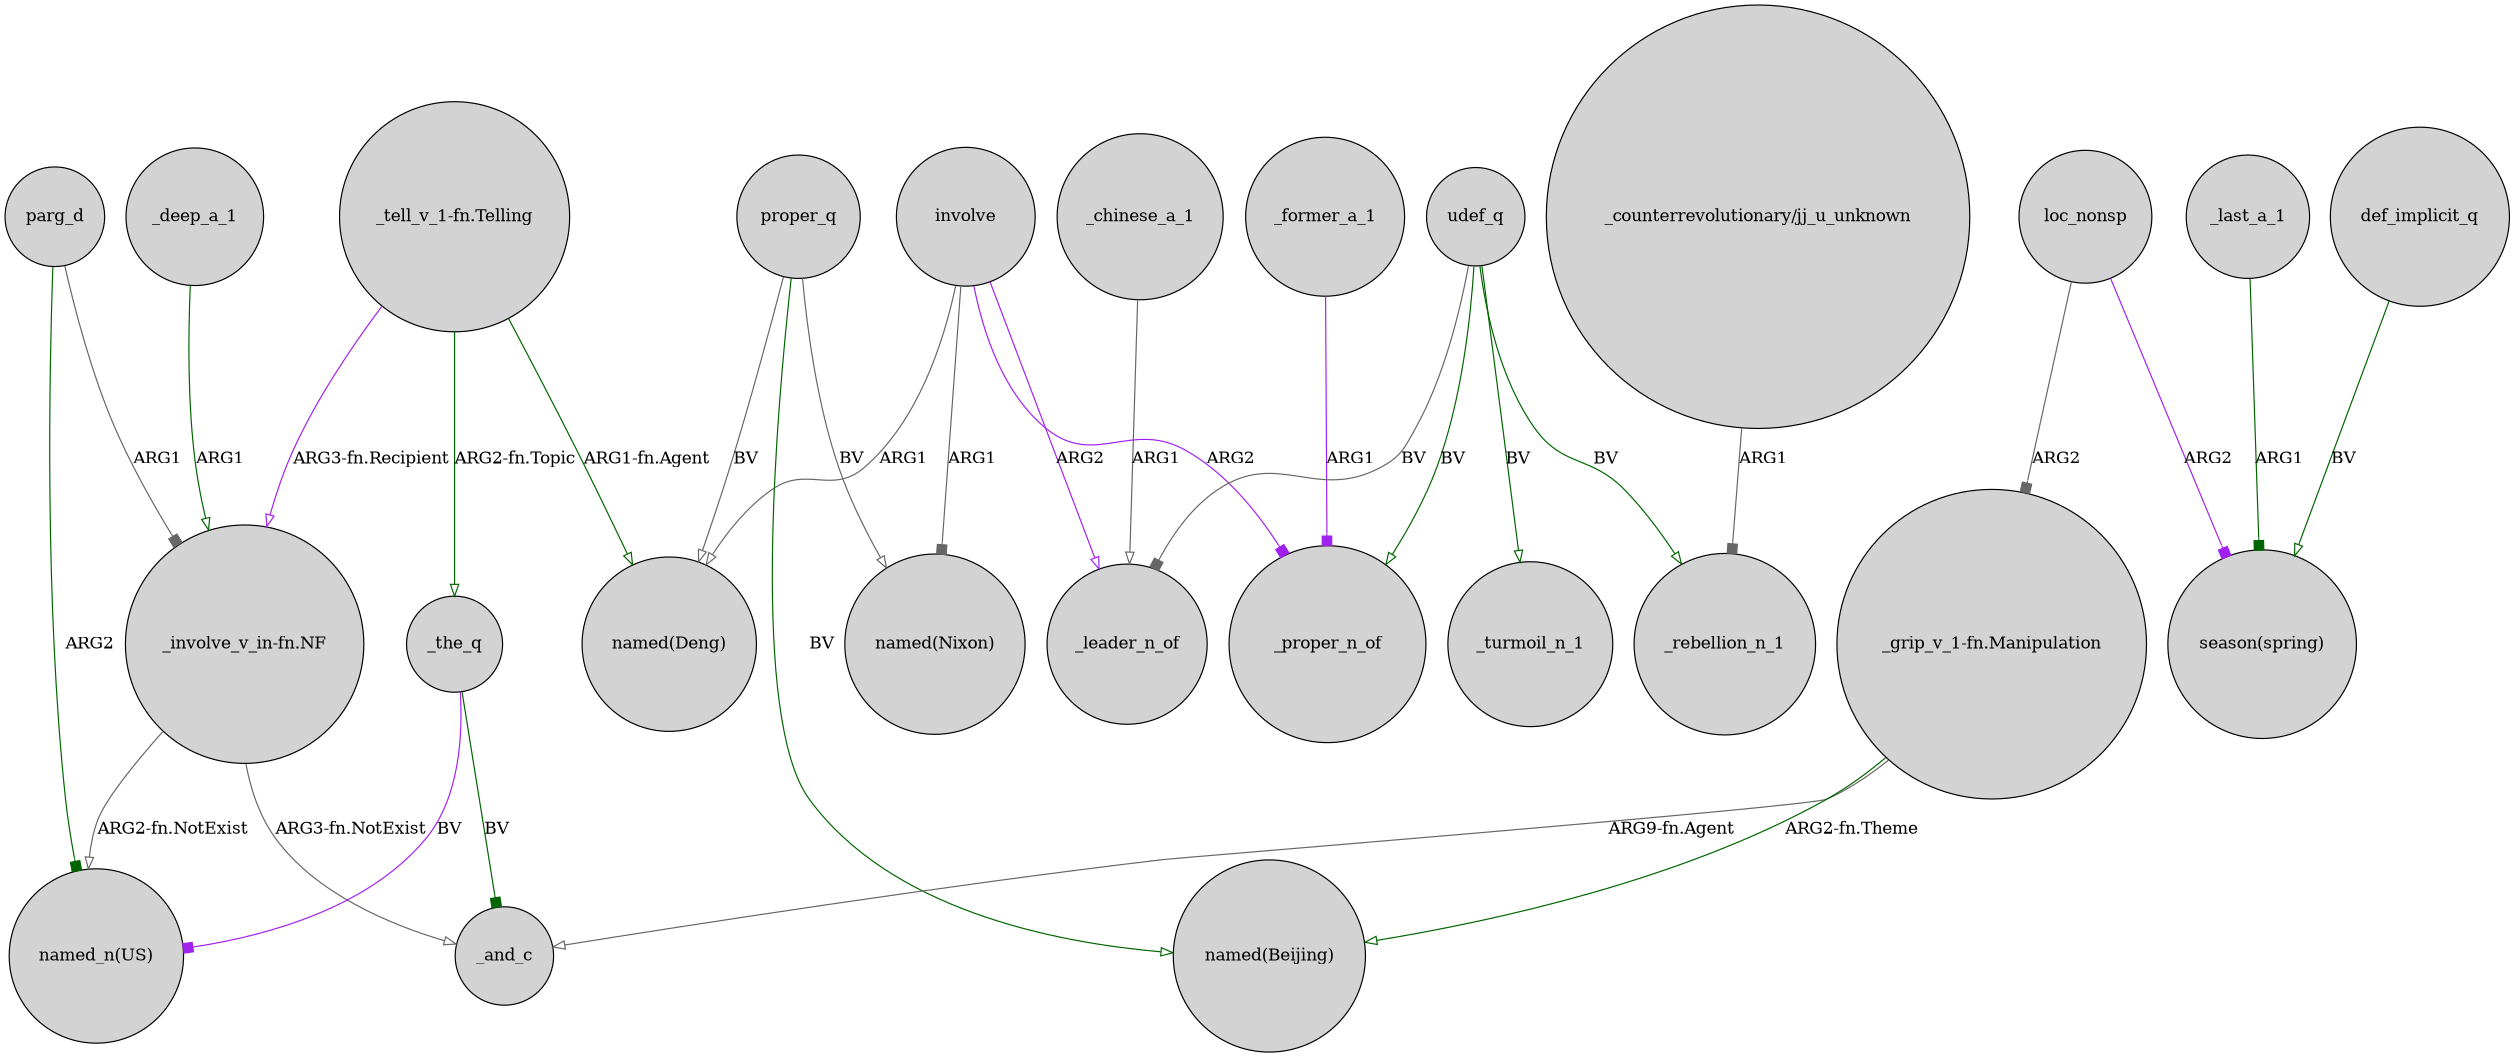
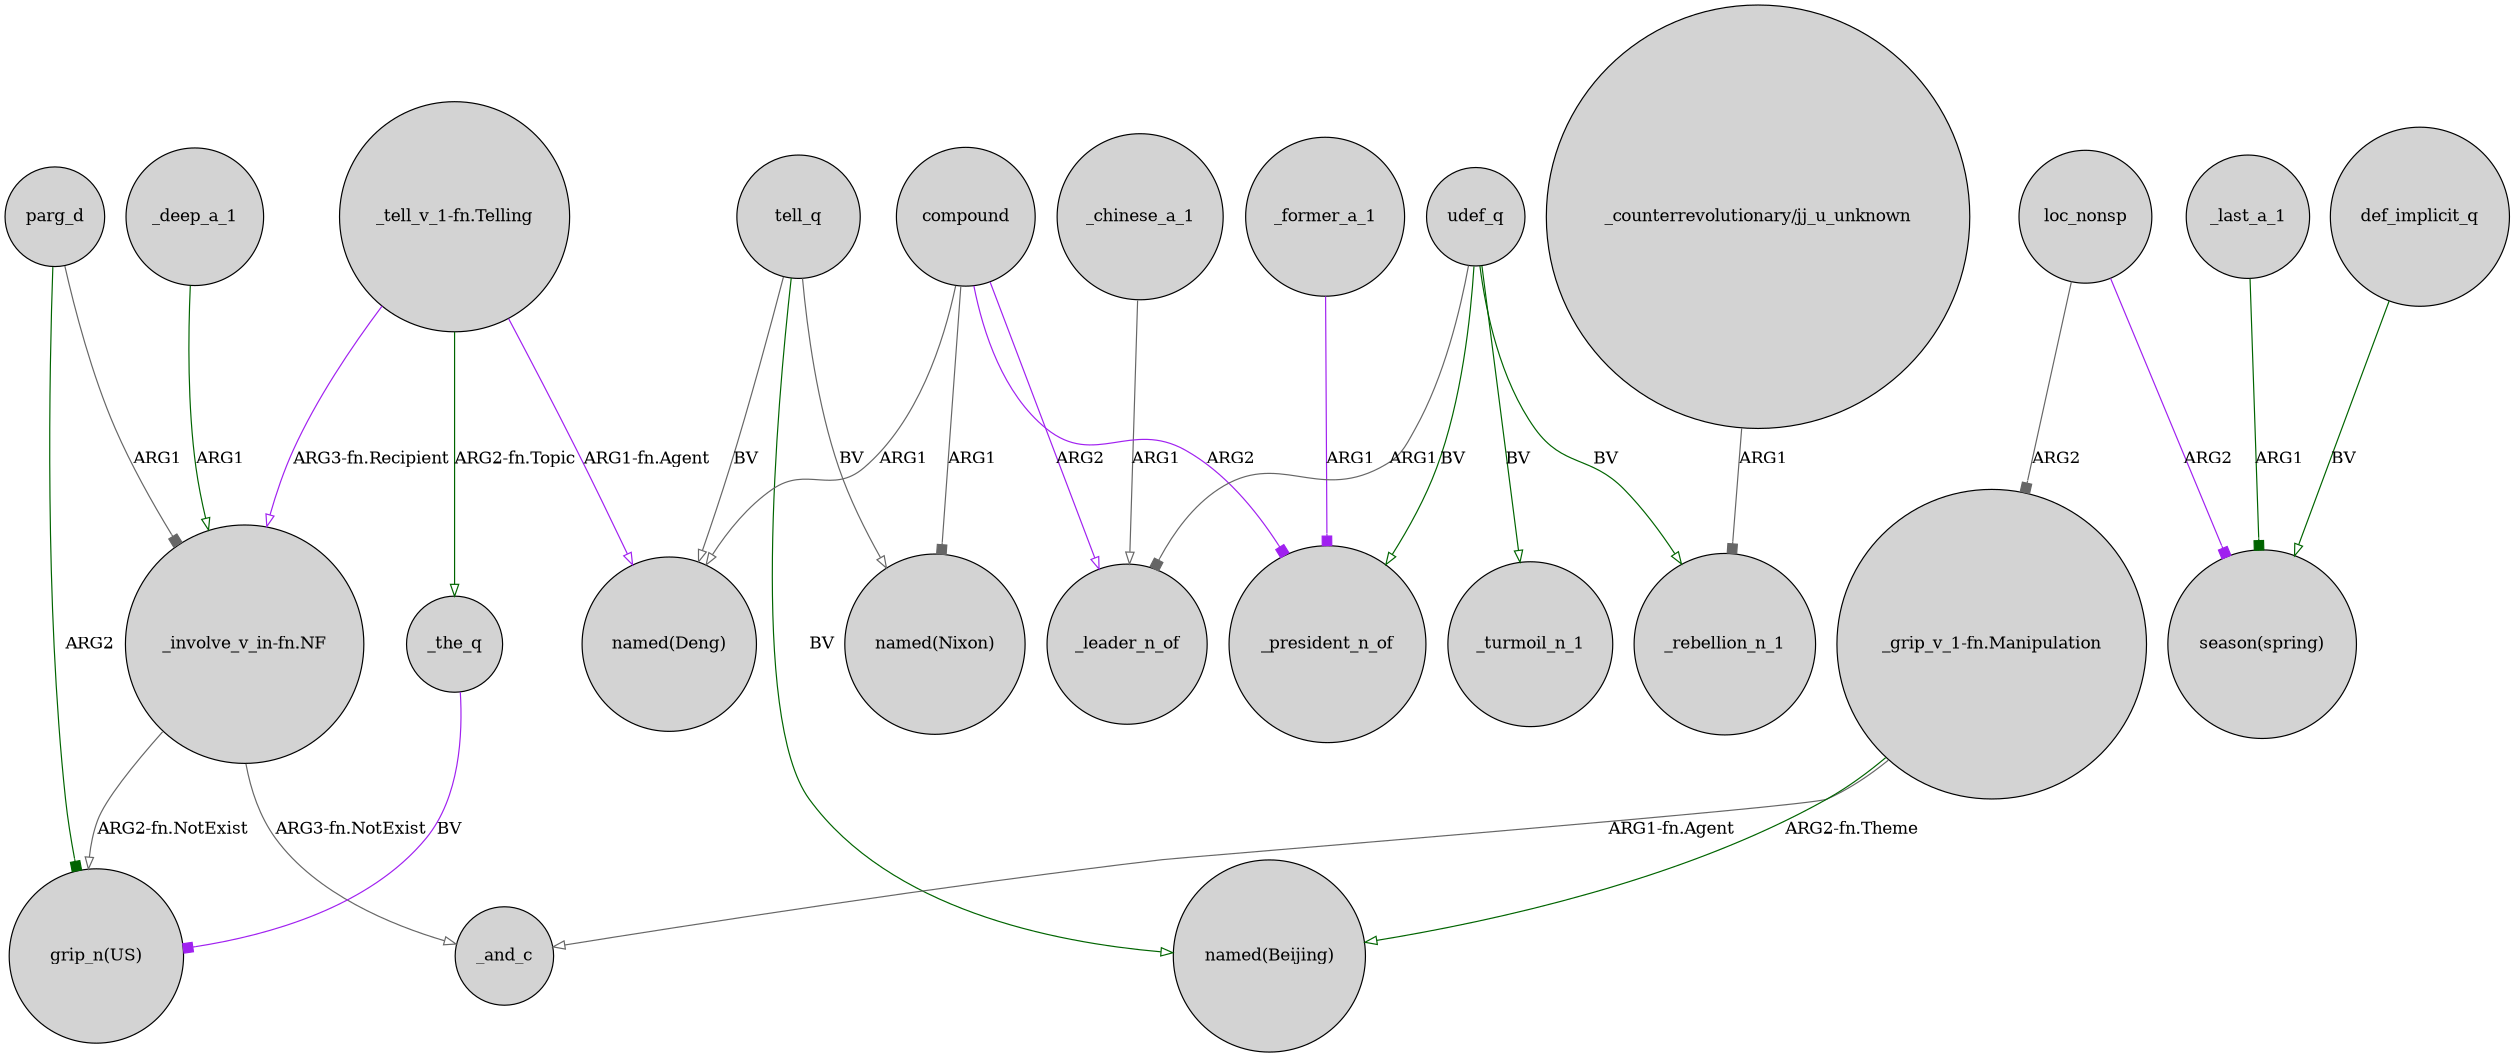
node "proper_q": label "proper_q" -> "tell_q"
node "involve": label "involve" -> "compound"
edge "_tell_v_1-fn.Telling" -> "named(Deng)": color darkgreen -> purple
edge "udef_q" -> "_leader_n_of": label "BV" -> "ARG1"
node "_proper_n_of": label "_proper_n_of" -> "_president_n_of"
edge "_the_q" -> "_and_c": removed, label "BV"
edge "_grip_v_1-fn.Manipulation" -> "_and_c": label "ARG9-fn.Agent" -> "ARG1-fn.Agent"
node "named_n(US)": label "named_n(US)" -> "grip_n(US)"
